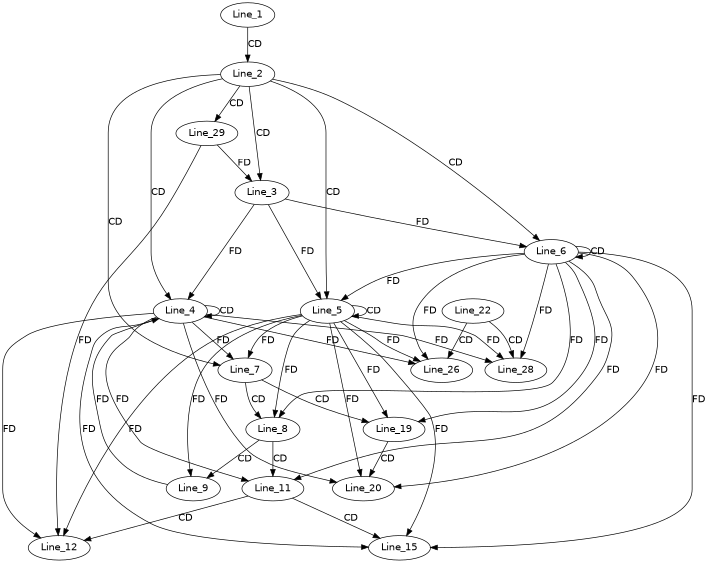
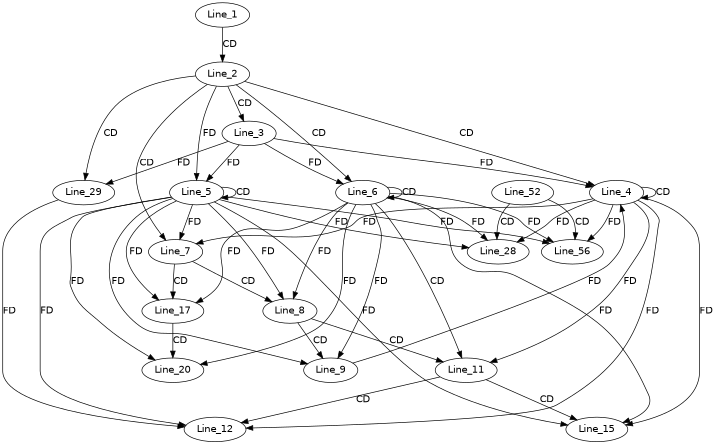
edge "Line_29" -> "Line_3": reversed
edge "Line_2" -> "Line_5": label "CD" -> "FD"
edge "Line_6" -> "Line_5": now "Line_6" -> "Line_9"
node "Line_22": label "Line_22" -> "Line_52"
node "Line_26": label "Line_26" -> "Line_56"
edge "Line_6" -> "Line_11": label "FD" -> "CD"
edge "Line_4" -> "Line_20": removed, label "FD"
node "Line_19": label "Line_19" -> "Line_17"
